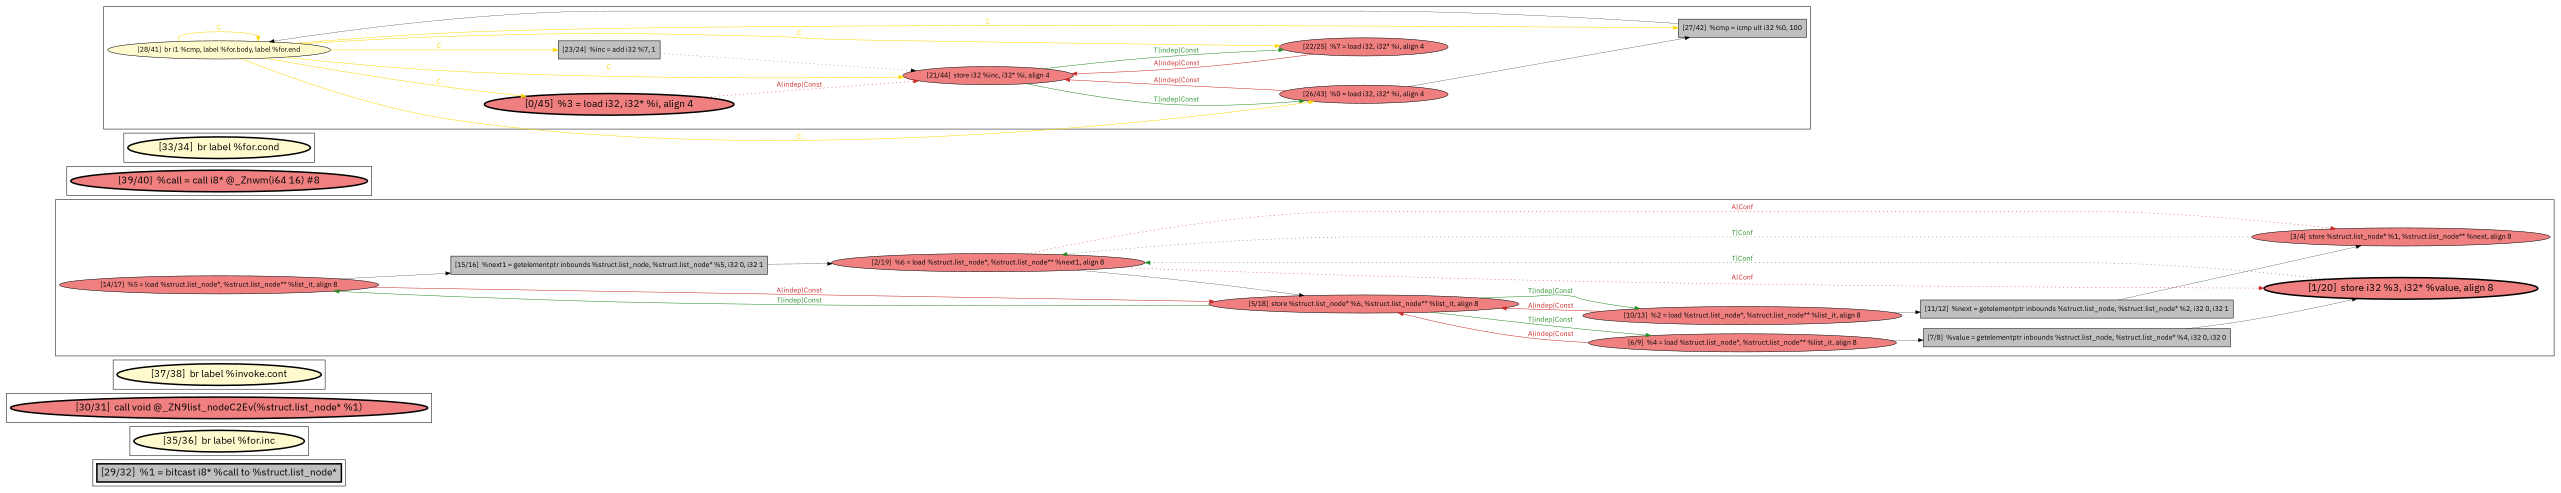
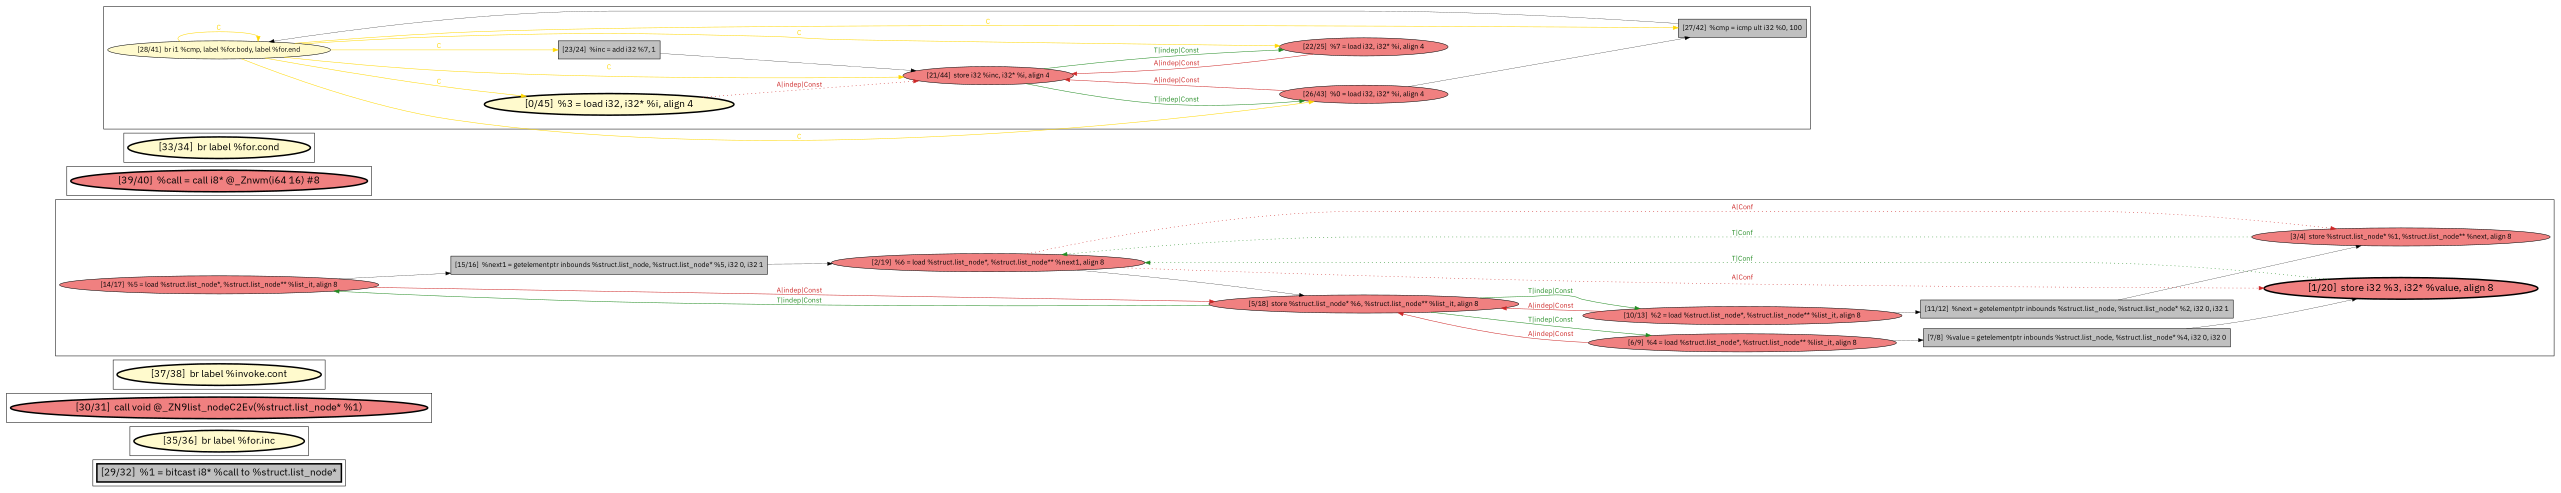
edge "[23/24]  %inc = add i32 %7, 1" -> "[21/44]  store i32 %inc, i32* %i, align 4": style dotted -> solid
node "[0/45]  %3 = load i32, i32* %i, align 4": fillcolor lightcoral -> lemonchiffon
